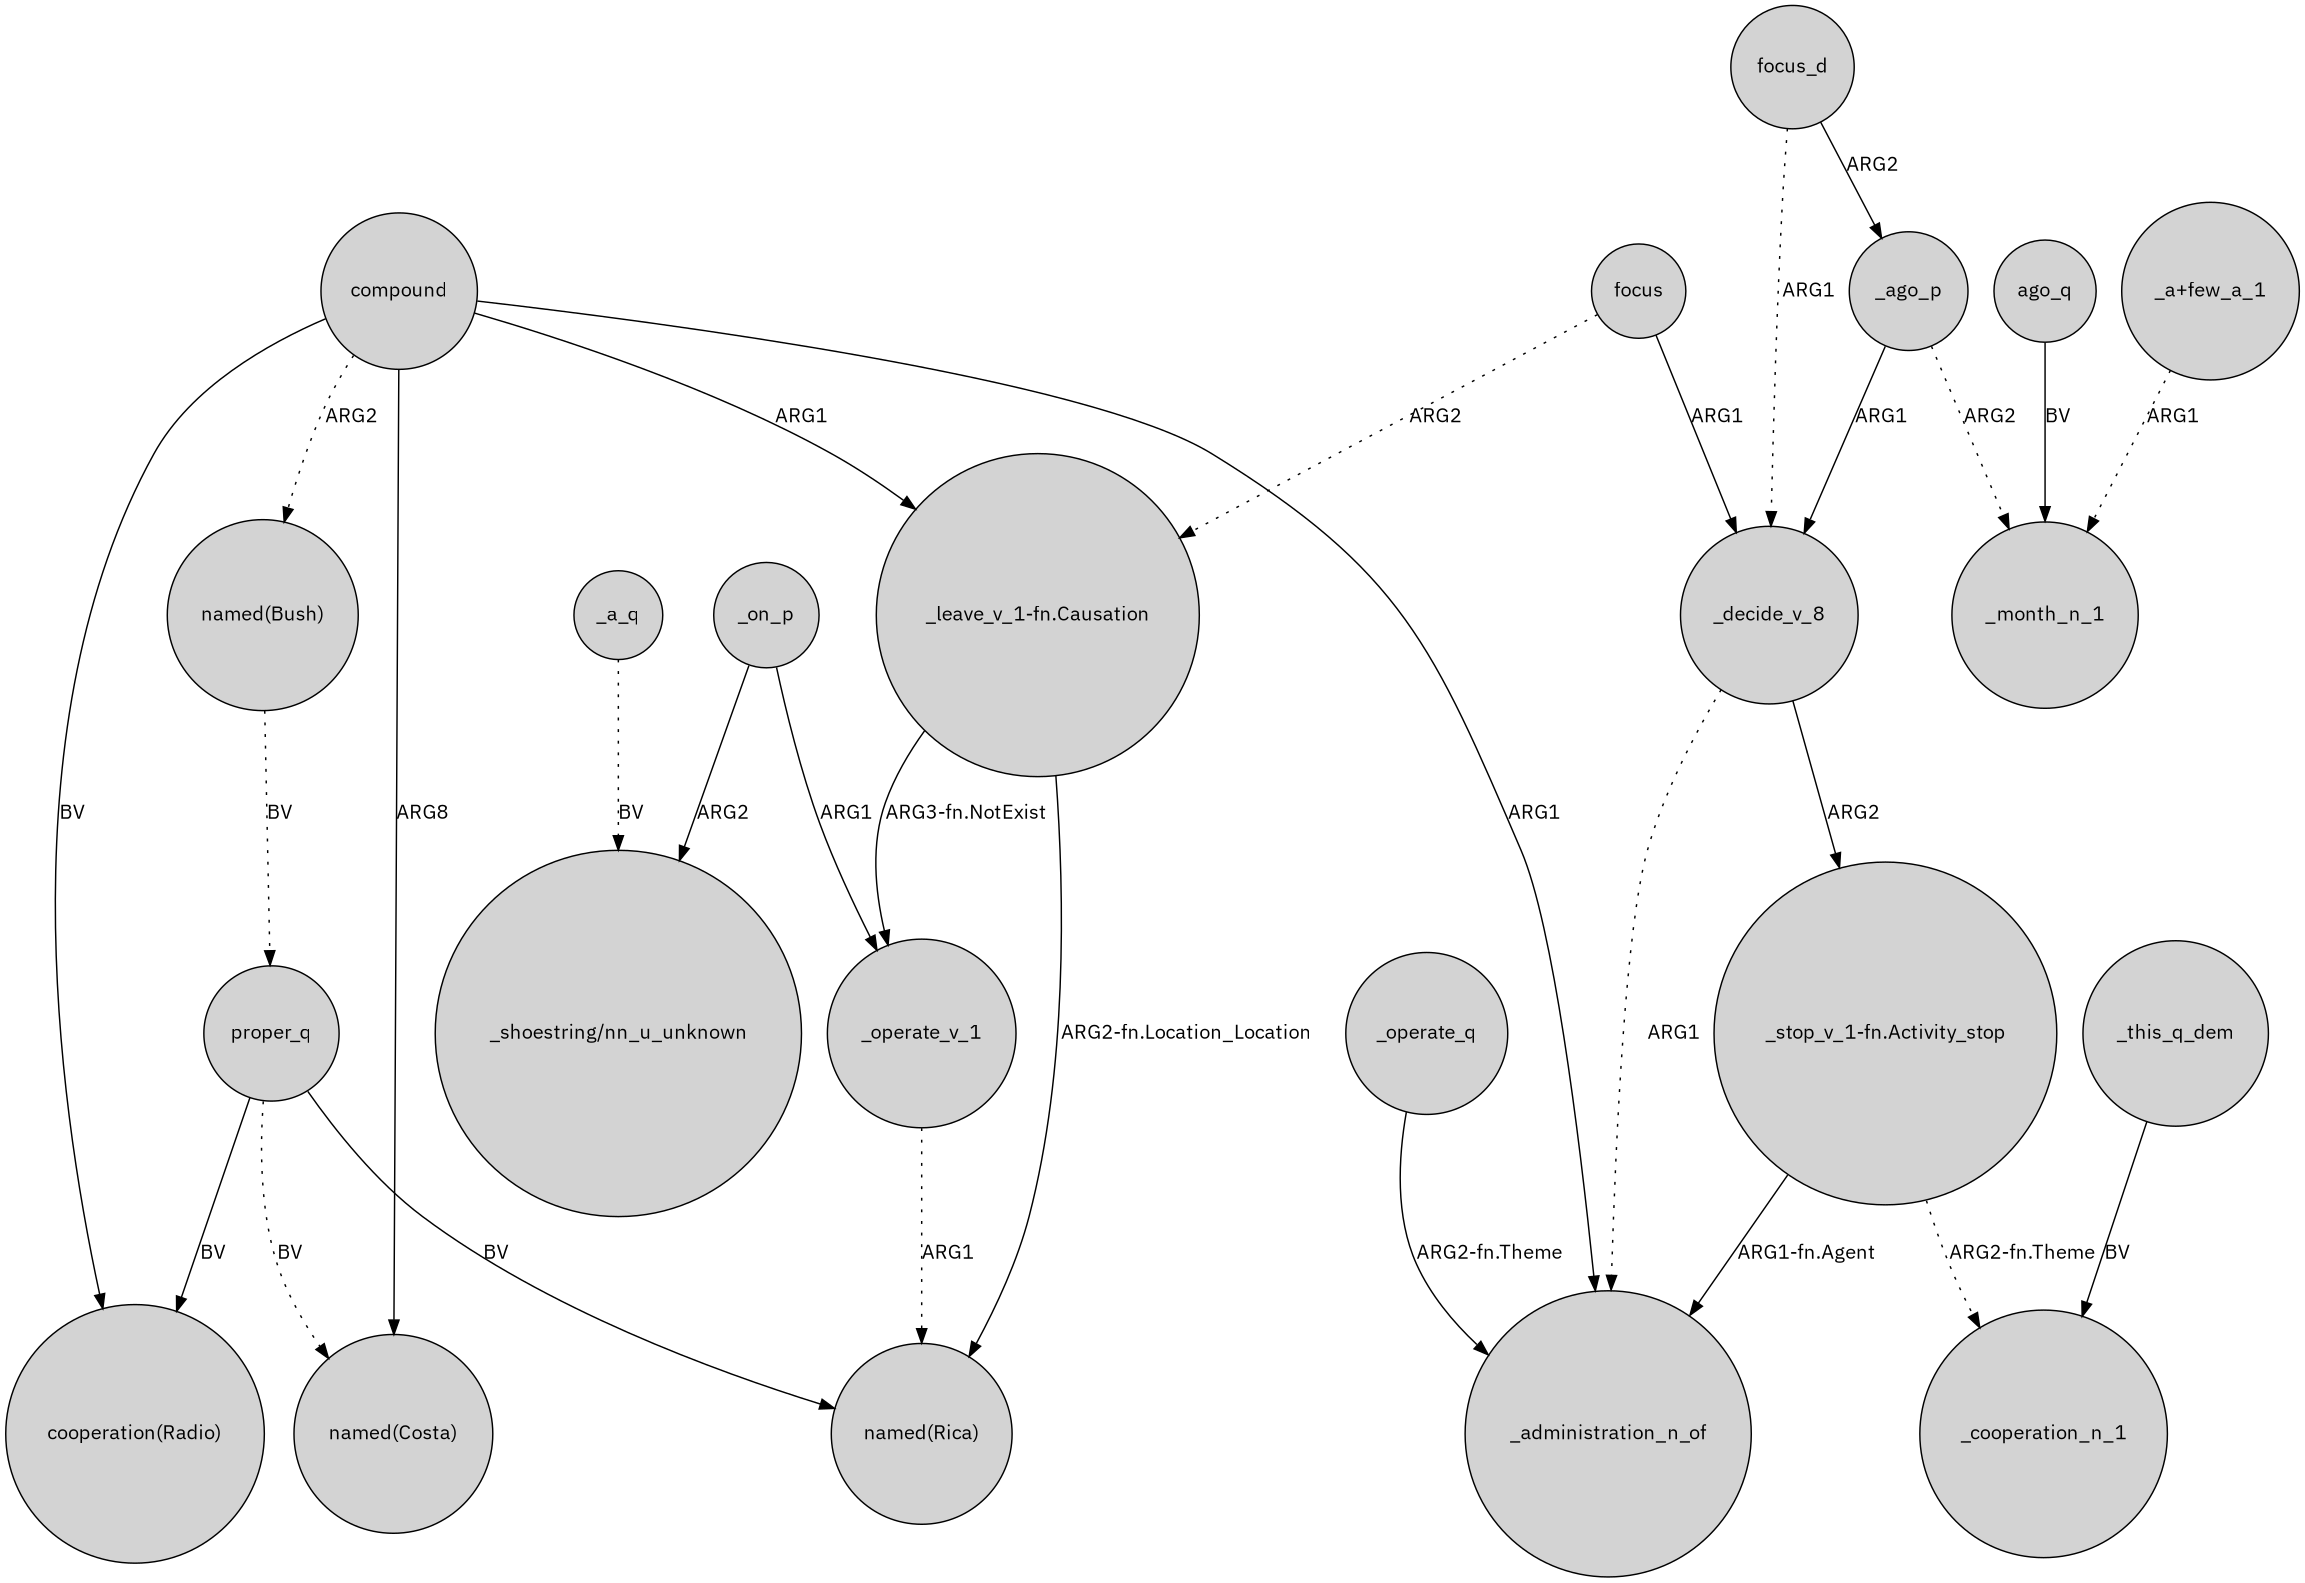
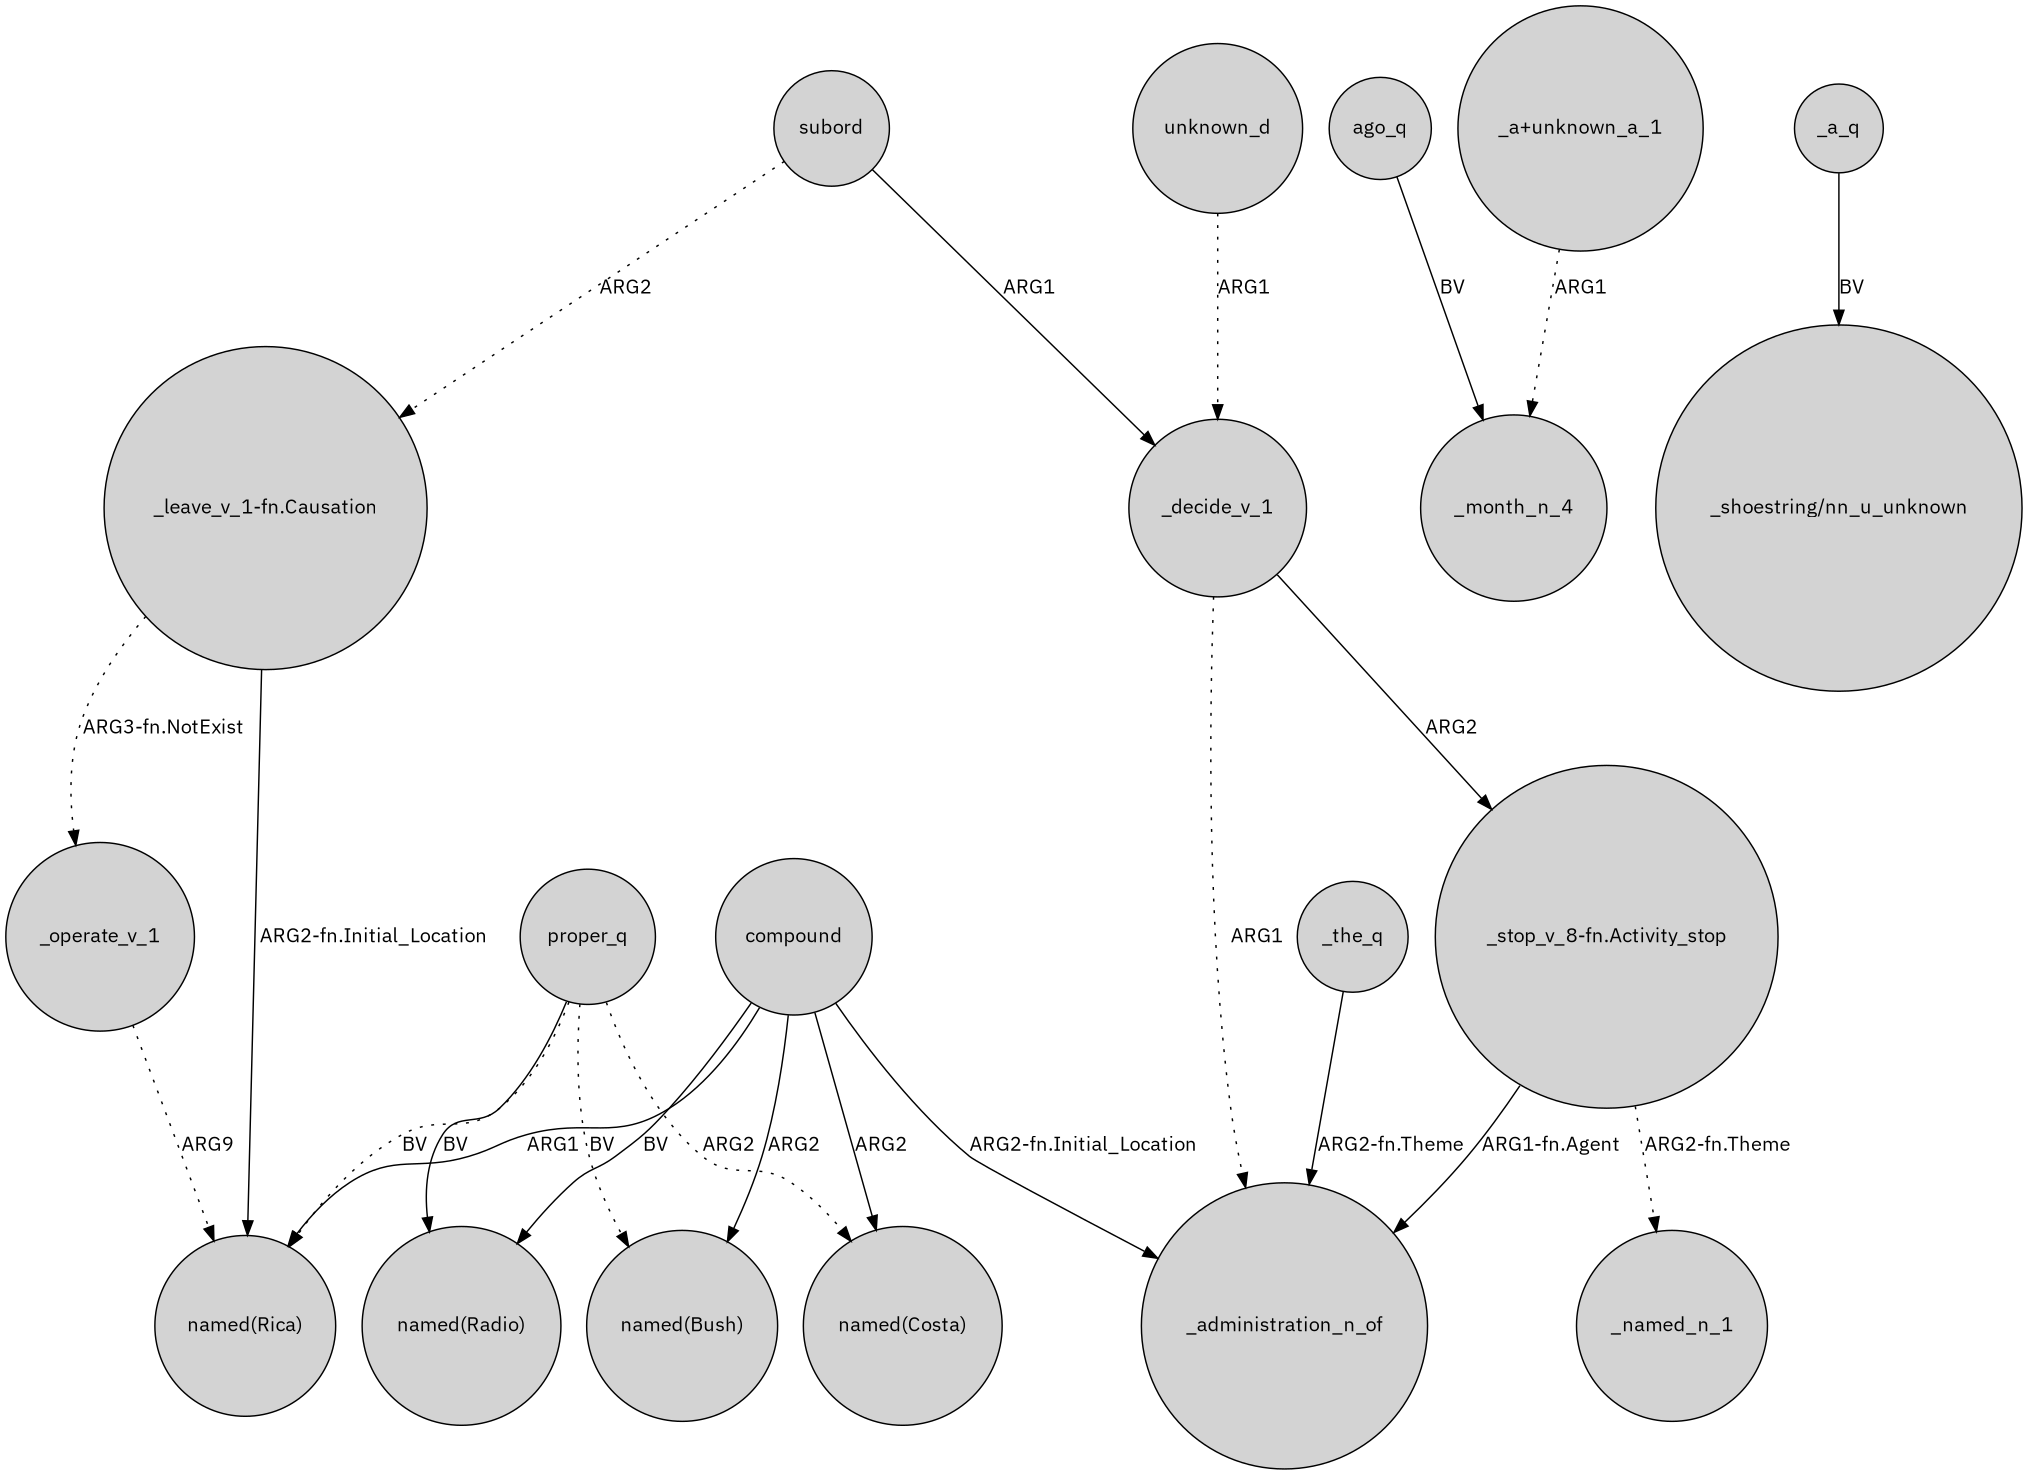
node "focus_d": label "focus_d" -> "unknown_d"
node "focus": label "focus" -> "subord"
node "_ago_p": removed
node "_a+few_a_1": label "_a+few_a_1" -> "_a+unknown_a_1"
edge "compound" -> "_leave_v_1-fn.Causation": now "compound" -> "named(Rica)"
edge "compound" -> "named(Bush)": style dotted -> solid
node "_on_p": removed
node "_decide_v_8": label "_decide_v_8" -> "_decide_v_1"
node "_month_n_1": label "_month_n_1" -> "_month_n_4"
edge "_a_q" -> "_shoestring/nn_u_unknown": style dotted -> solid
edge "compound" -> "named(Costa)": label "ARG8" -> "ARG2"
edge "compound" -> "_administration_n_of": label "ARG1" -> "ARG2-fn.Initial_Location"
edge "_leave_v_1-fn.Causation" -> "_operate_v_1": style solid -> dotted
edge "named(Bush)" -> "proper_q": reversed
edge "_leave_v_1-fn.Causation" -> "named(Rica)": label "ARG2-fn.Location_Location" -> "ARG2-fn.Initial_Location"
node "_operate_q": label "_operate_q" -> "_the_q"
node "_stop_v_1-fn.Activity_stop": label "_stop_v_1-fn.Activity_stop" -> "_stop_v_8-fn.Activity_stop"
node "_this_q_dem": removed
edge "proper_q" -> "named(Costa)": label "BV" -> "ARG2"
edge "_operate_v_1" -> "named(Rica)": label "ARG1" -> "ARG9"
edge "proper_q" -> "named(Rica)": style solid -> dotted
node "cooperation(Radio)": label "cooperation(Radio)" -> "named(Radio)"
node "_cooperation_n_1": label "_cooperation_n_1" -> "_named_n_1"
